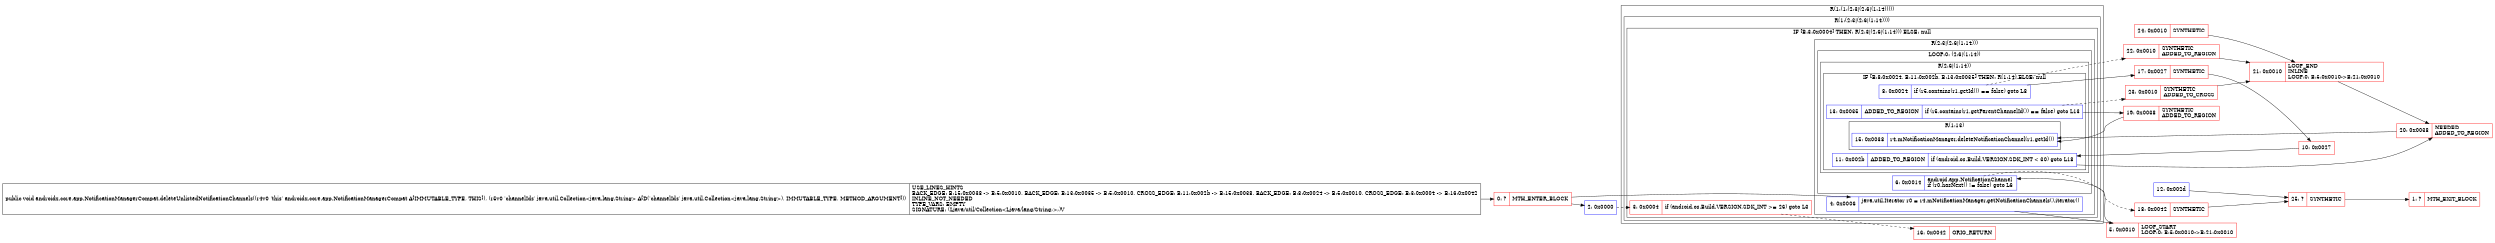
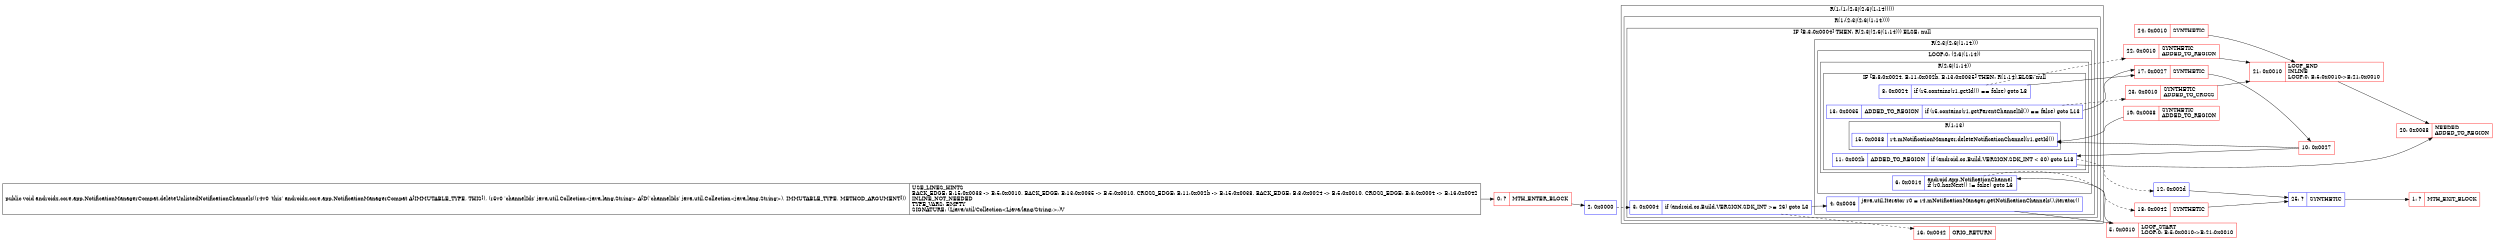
edge "13: 0x0035" -> "19: 0x0038": now "13: 0x0035" -> "17: 0x0027"
edge "20: 0x0038" -> "15: 0x0038": now "10: 0x0027" -> "15: 0x0038"
edge "11: 0x002b" -> "12: 0x002d": added
edge "0: ?" -> "4: 0x0006": now "3: 0x0004" -> "4: 0x0006"
node "25: ?": color red -> blue
node "3: 0x0004": color red -> blue
